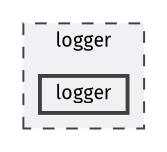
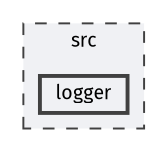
cluster "logger": label "logger" -> "src"
